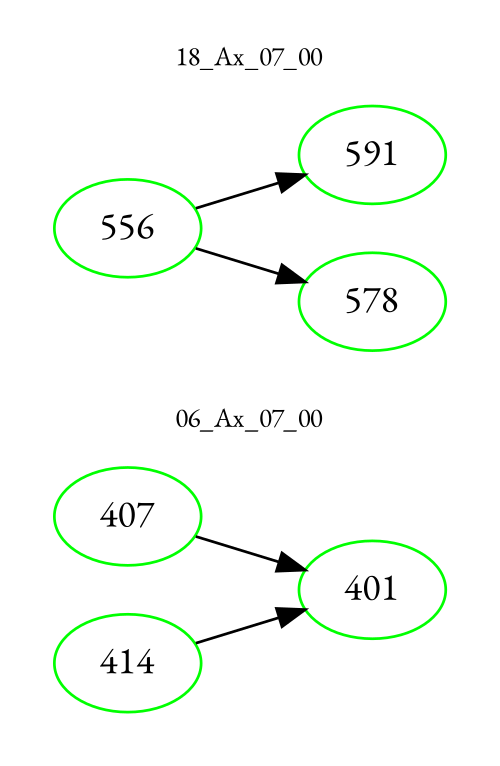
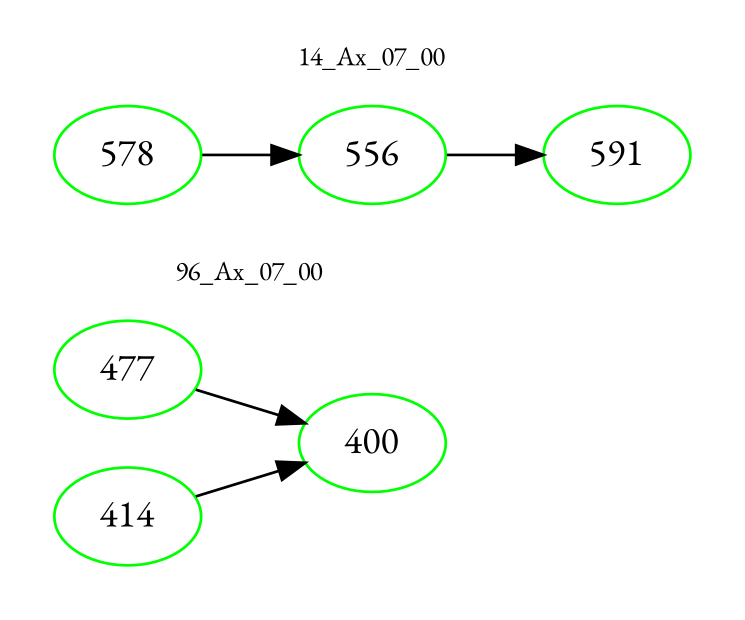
cluster "18_Ax_07_00": label "18_Ax_07_00" -> "14_Ax_07_00"
edge "556" -> "578": reversed
cluster "06_Ax_07_00": label "06_Ax_07_00" -> "96_Ax_07_00"
node "407": label "407" -> "477"
node "401": label "401" -> "400"
